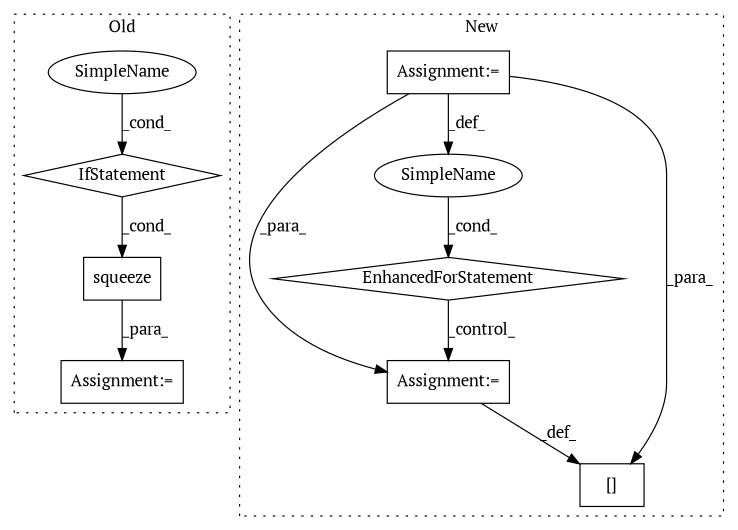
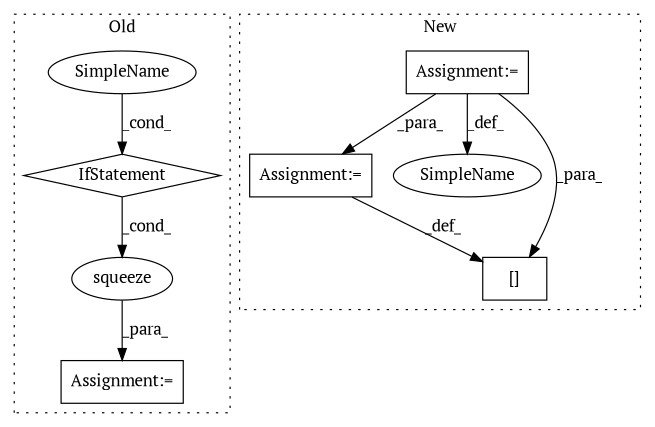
node "squeeze": shape box -> ellipse
node "EnhancedForStatement": removed
